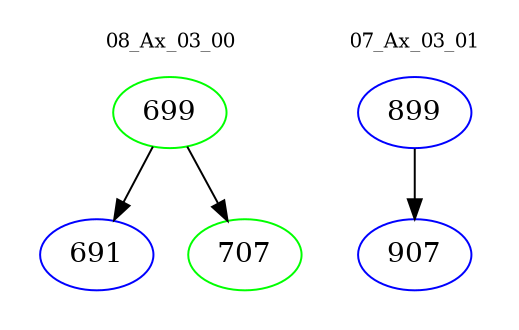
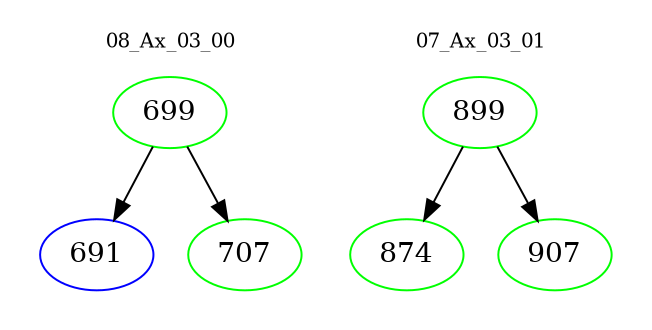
node "899": color blue -> green
node "874": added
node "907": color blue -> green
